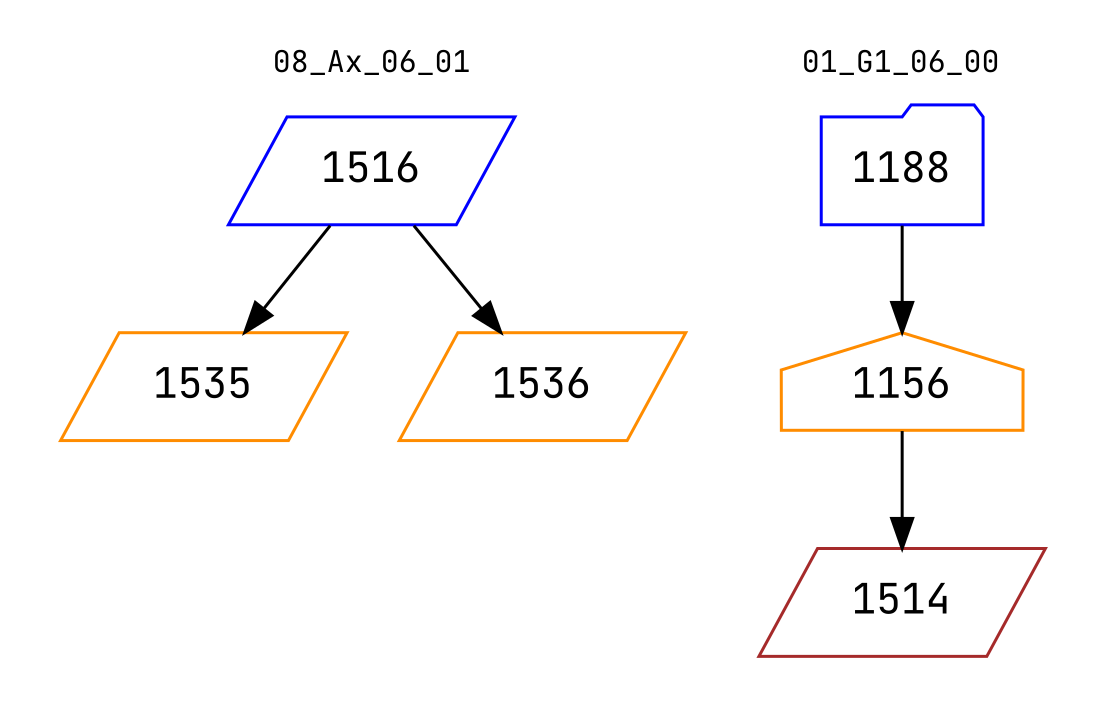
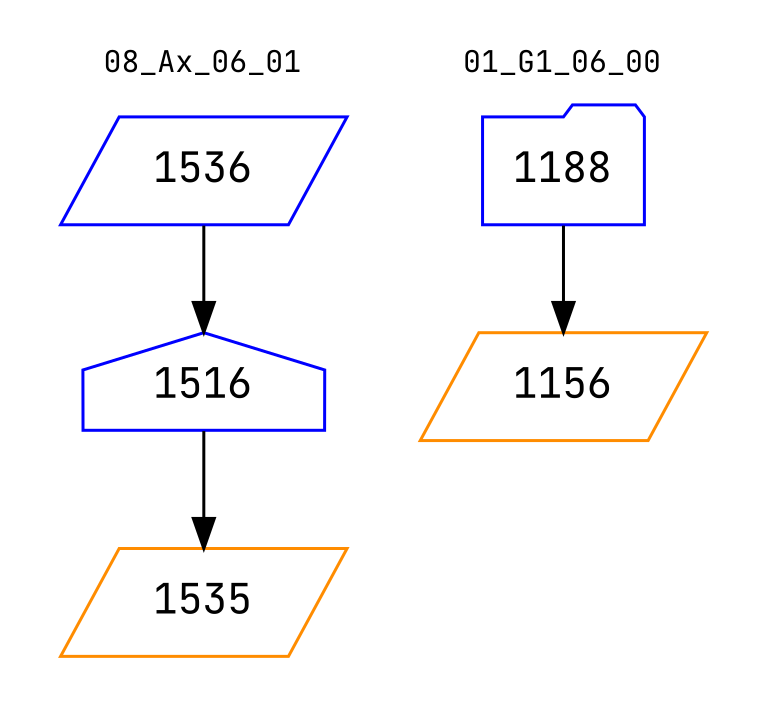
node "1516": shape parallelogram -> house
edge "1516" -> "1536": reversed
node "1536": color darkorange -> blue
node "1156": shape house -> parallelogram
node "1514": removed
